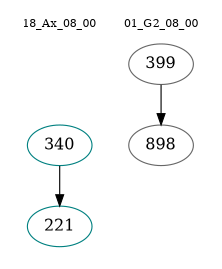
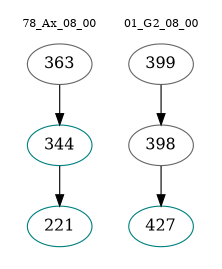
cluster "18_Ax_08_00": label "18_Ax_08_00" -> "78_Ax_08_00"
node "363": added
node "340": label "340" -> "344"
node "898": label "898" -> "398"
node "427": added
